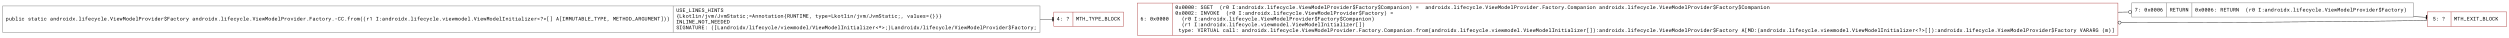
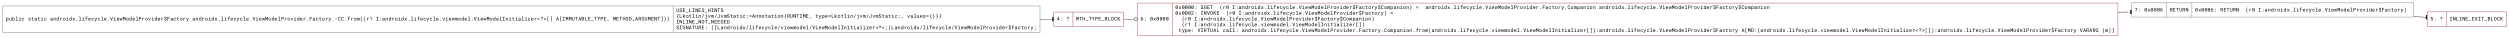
edge "6: 0x0000" -> "7: 0x0006": arrowhead odot -> tee
node "5: ?": text "MTH_EXIT_BLOCK" -> "INLINE_EXIT_BLOCK"
edge "5: ?" -> "6: 0x0000": now "4: ?" -> "6: 0x0000"
